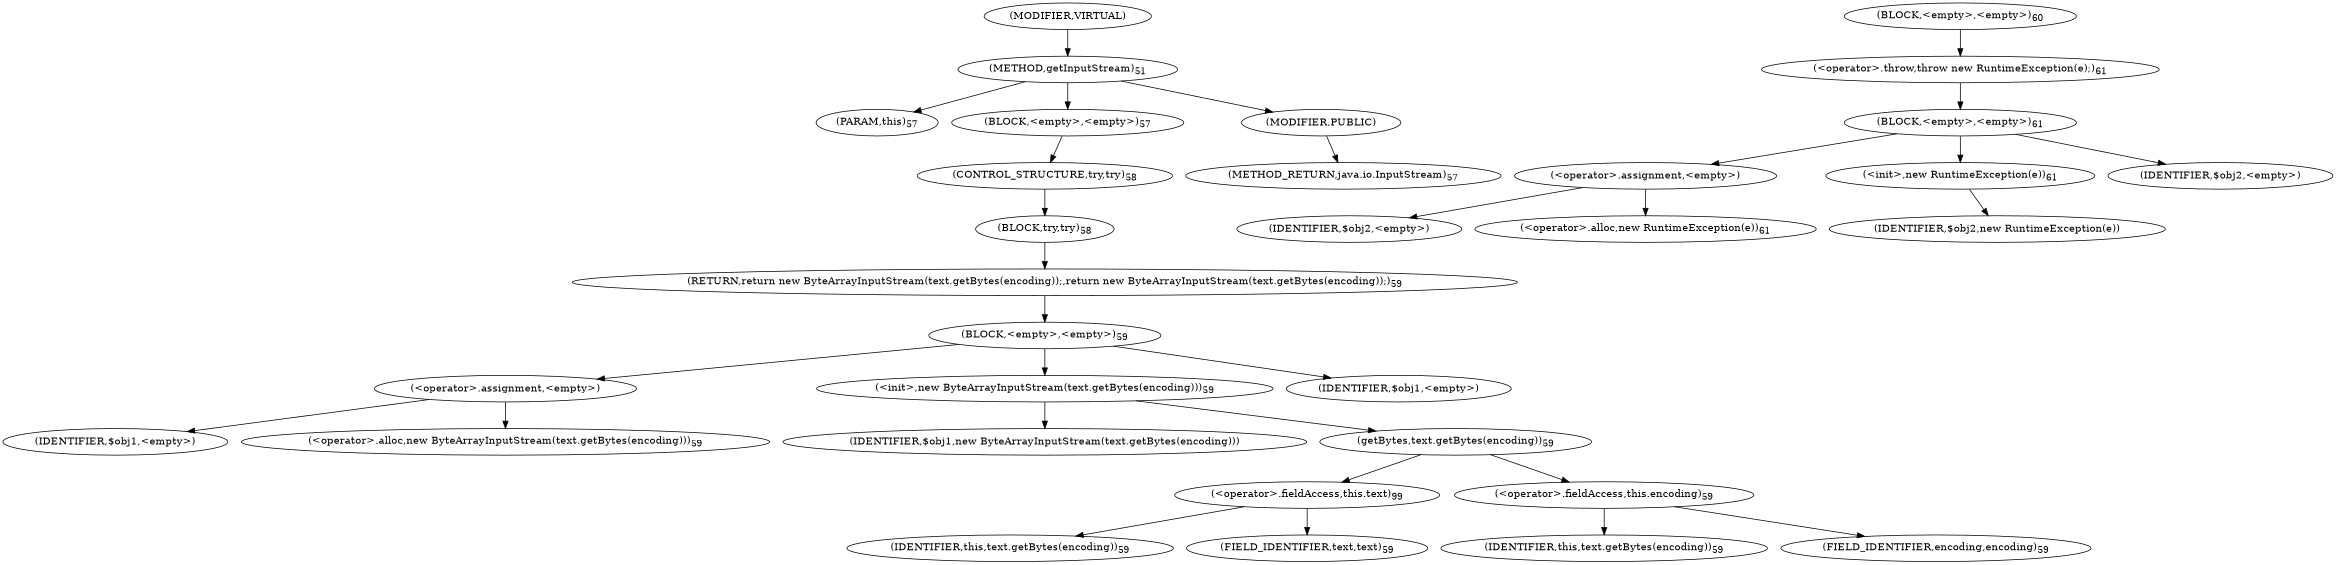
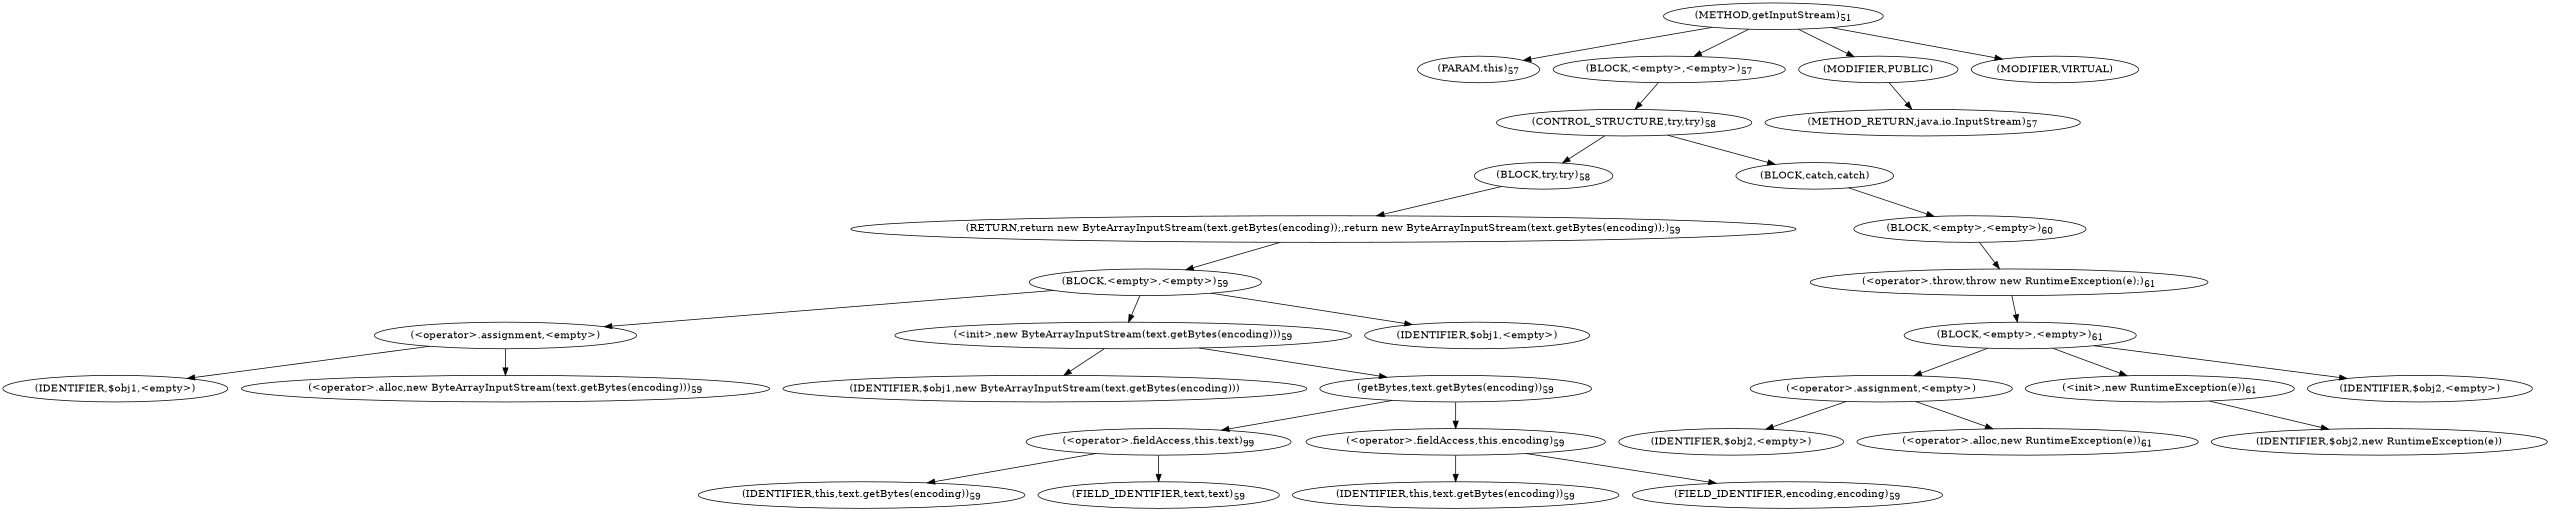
edge "(MODIFIER,VIRTUAL)" -> "(METHOD,getInputStream)": reversed
node "(BLOCK,catch,catch)": added
